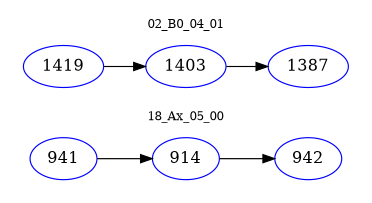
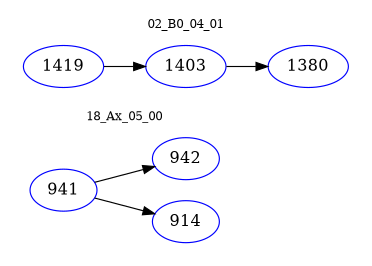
node "1387": label "1387" -> "1380"
edge "914" -> "942": now "941" -> "942"
